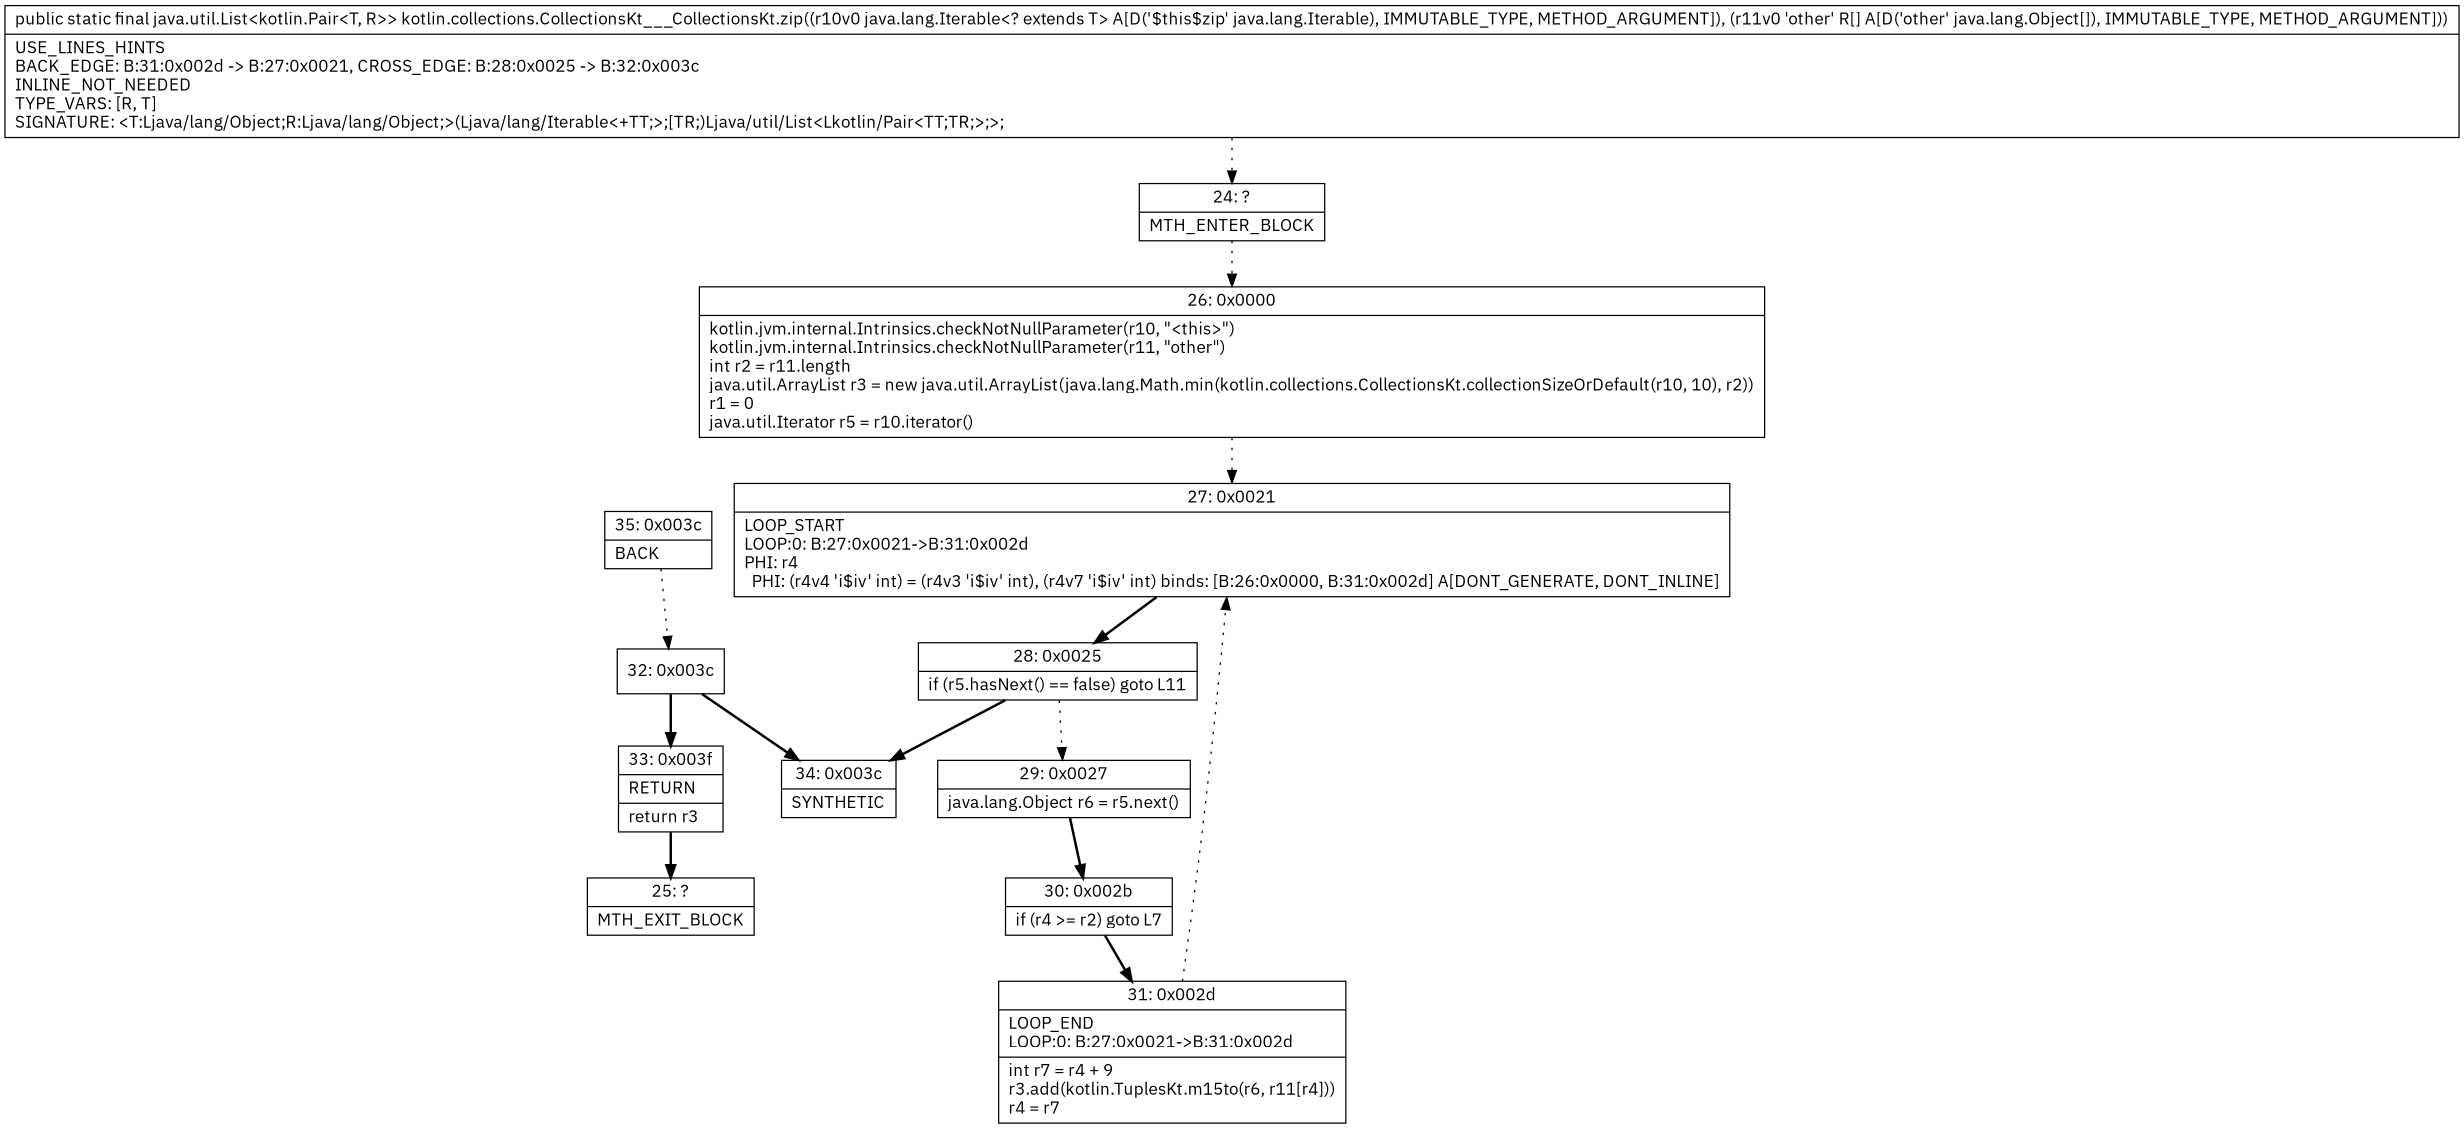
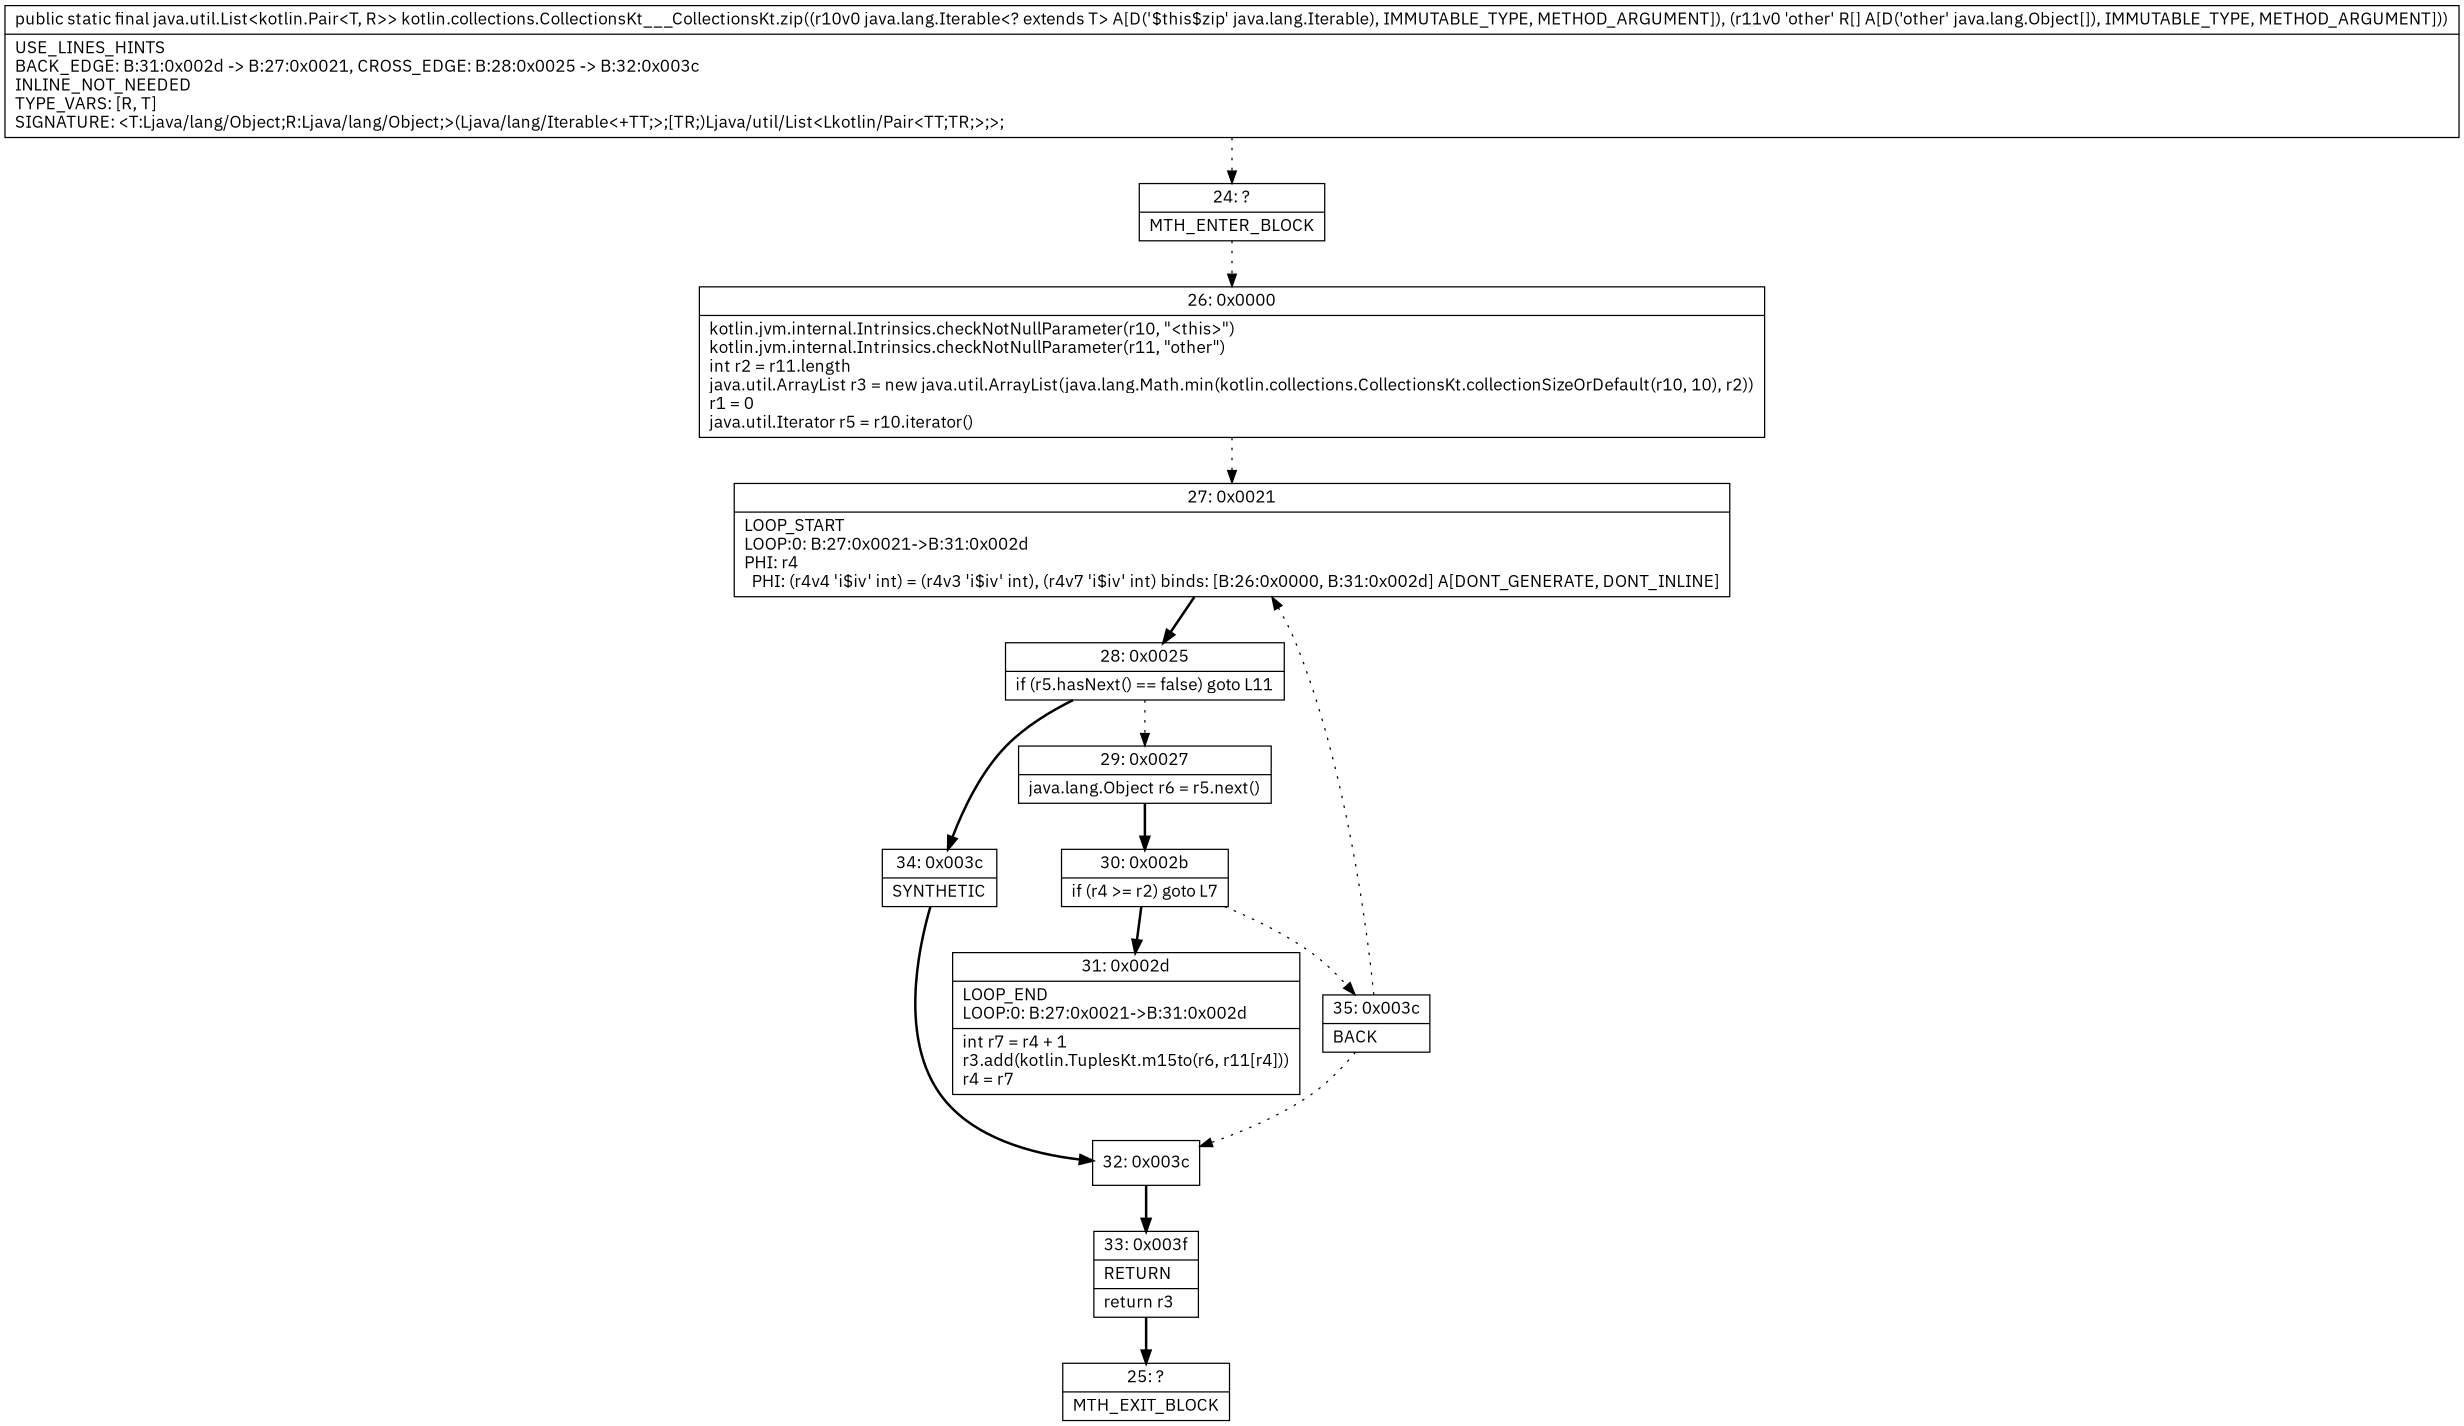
edge "32: 0x003c" -> "34: 0x003c": reversed
edge "31: 0x002d" -> "27: 0x0021": now "35: 0x003c" -> "27: 0x0021"
edge "30: 0x002b" -> "35: 0x003c": added
node "31: 0x002d": text "int r7 = r4 + 9" -> "int r7 = r4 + 1"
